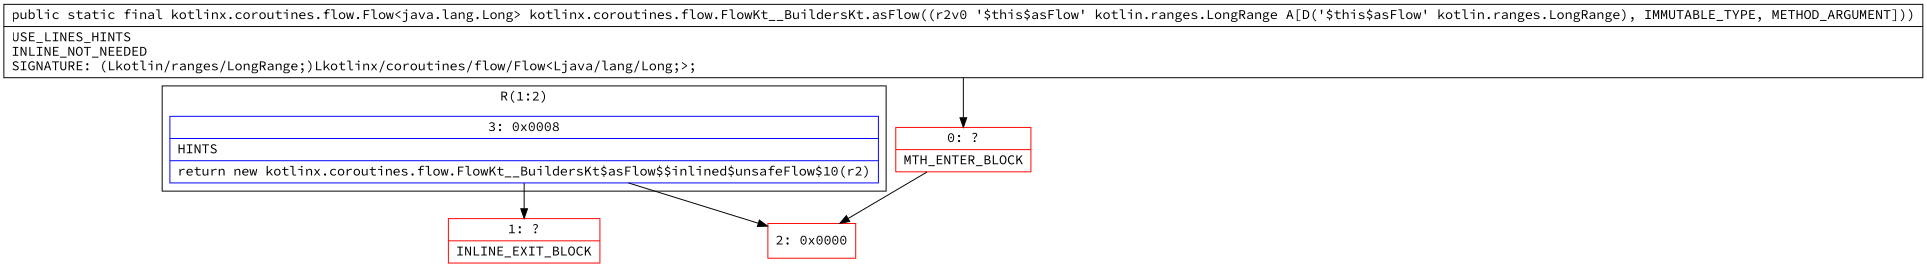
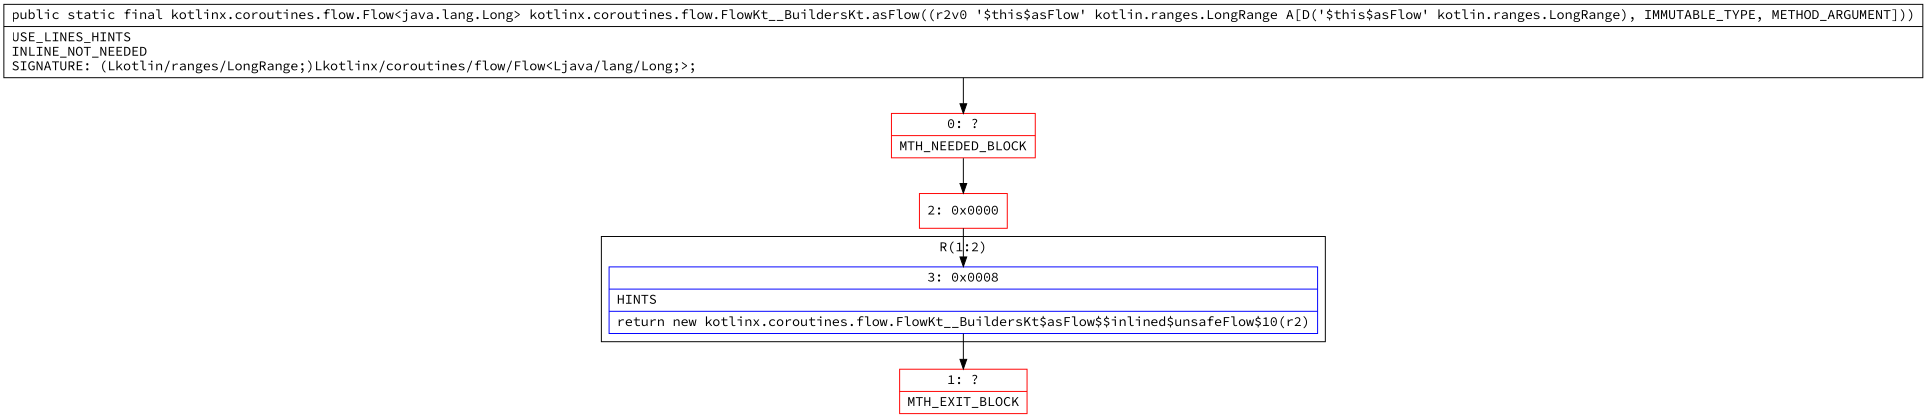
node "0: ?": text "MTH_ENTER_BLOCK" -> "MTH_NEEDED_BLOCK"
edge "3: 0x0008" -> "2: 0x0000": reversed
node "1: ?": text "INLINE_EXIT_BLOCK" -> "MTH_EXIT_BLOCK"
